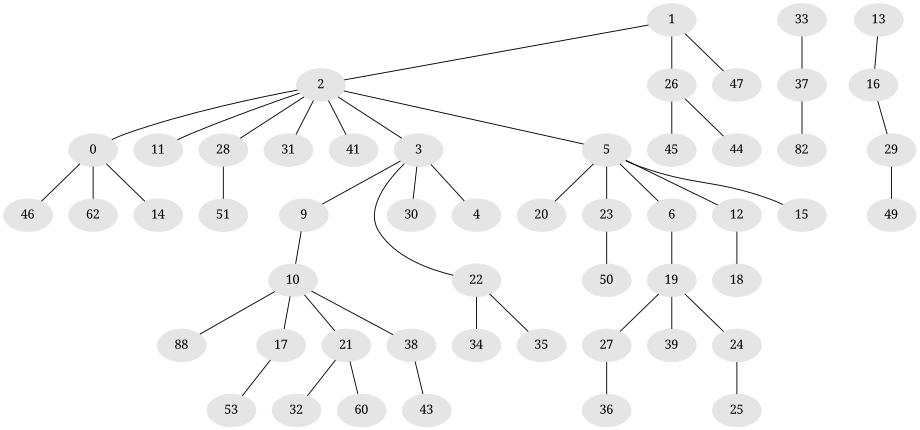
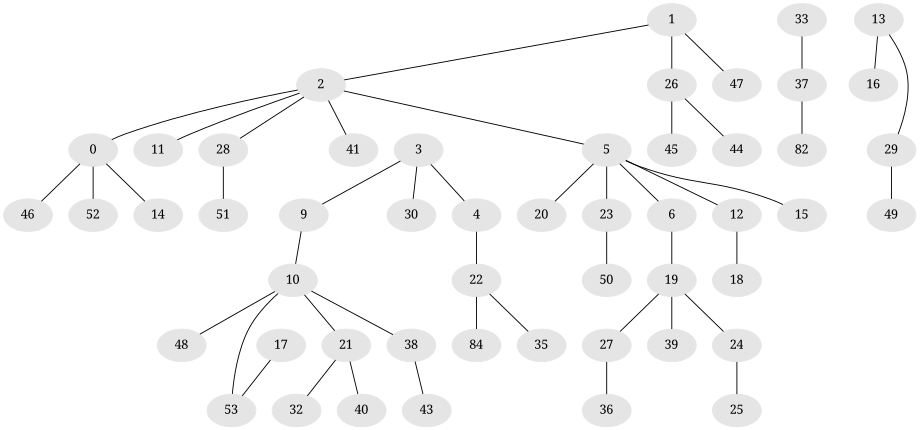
edge "2" -- "3": removed
edge "16" -- "29": now "13" -- "29"
node "31": removed
node "62": label "62" -> "52"
edge "3" -- "22": now "4" -- "22"
edge "10" -- "17": now "10" -- "53"
node "88": label "88" -> "48"
node "34": label "34" -> "84"
node "60": label "60" -> "40"
